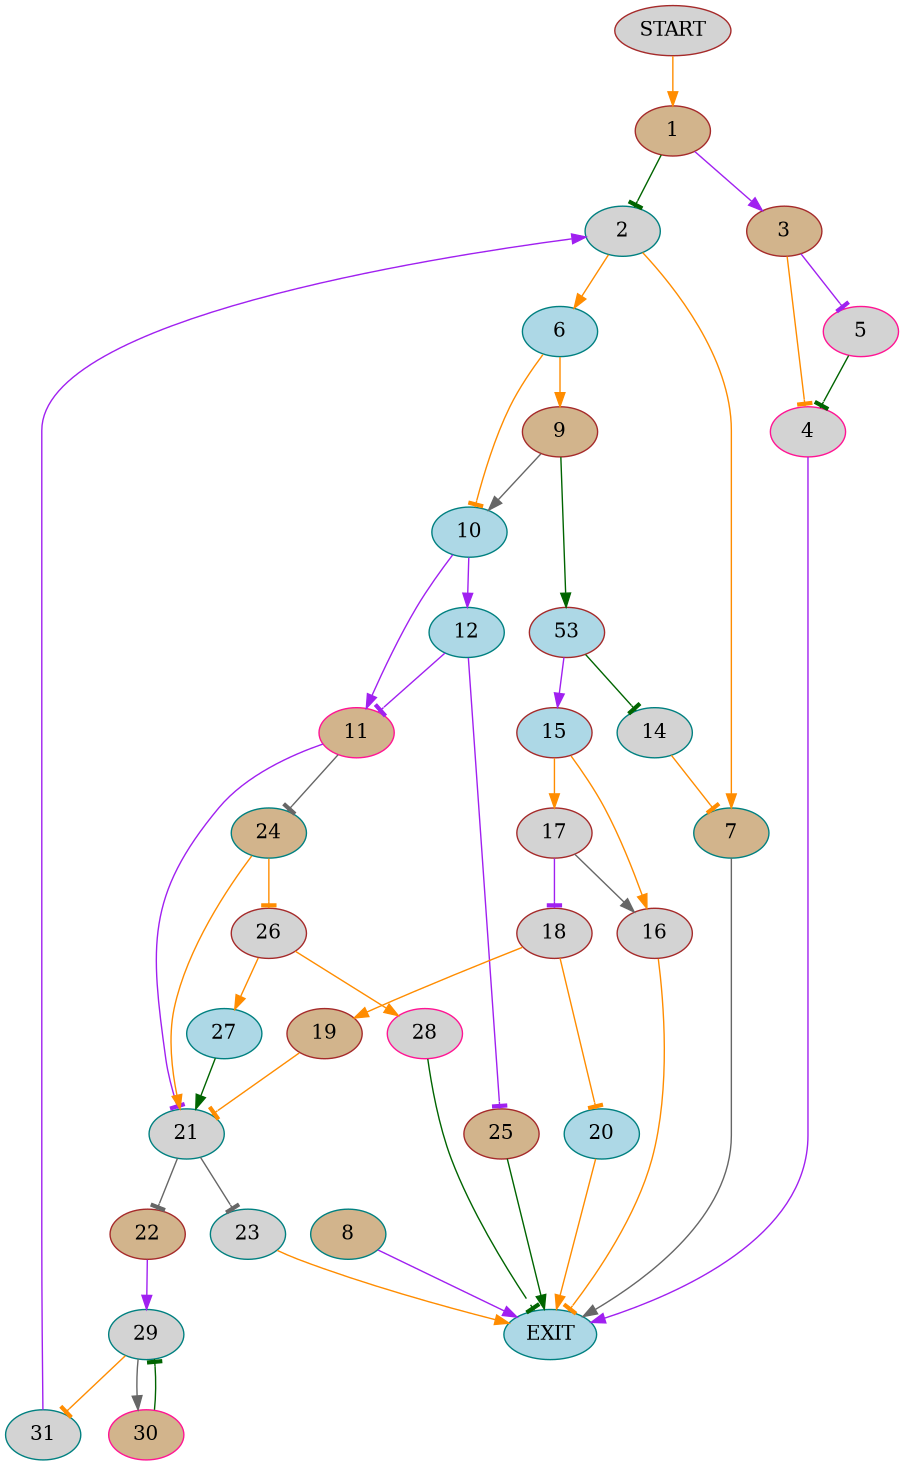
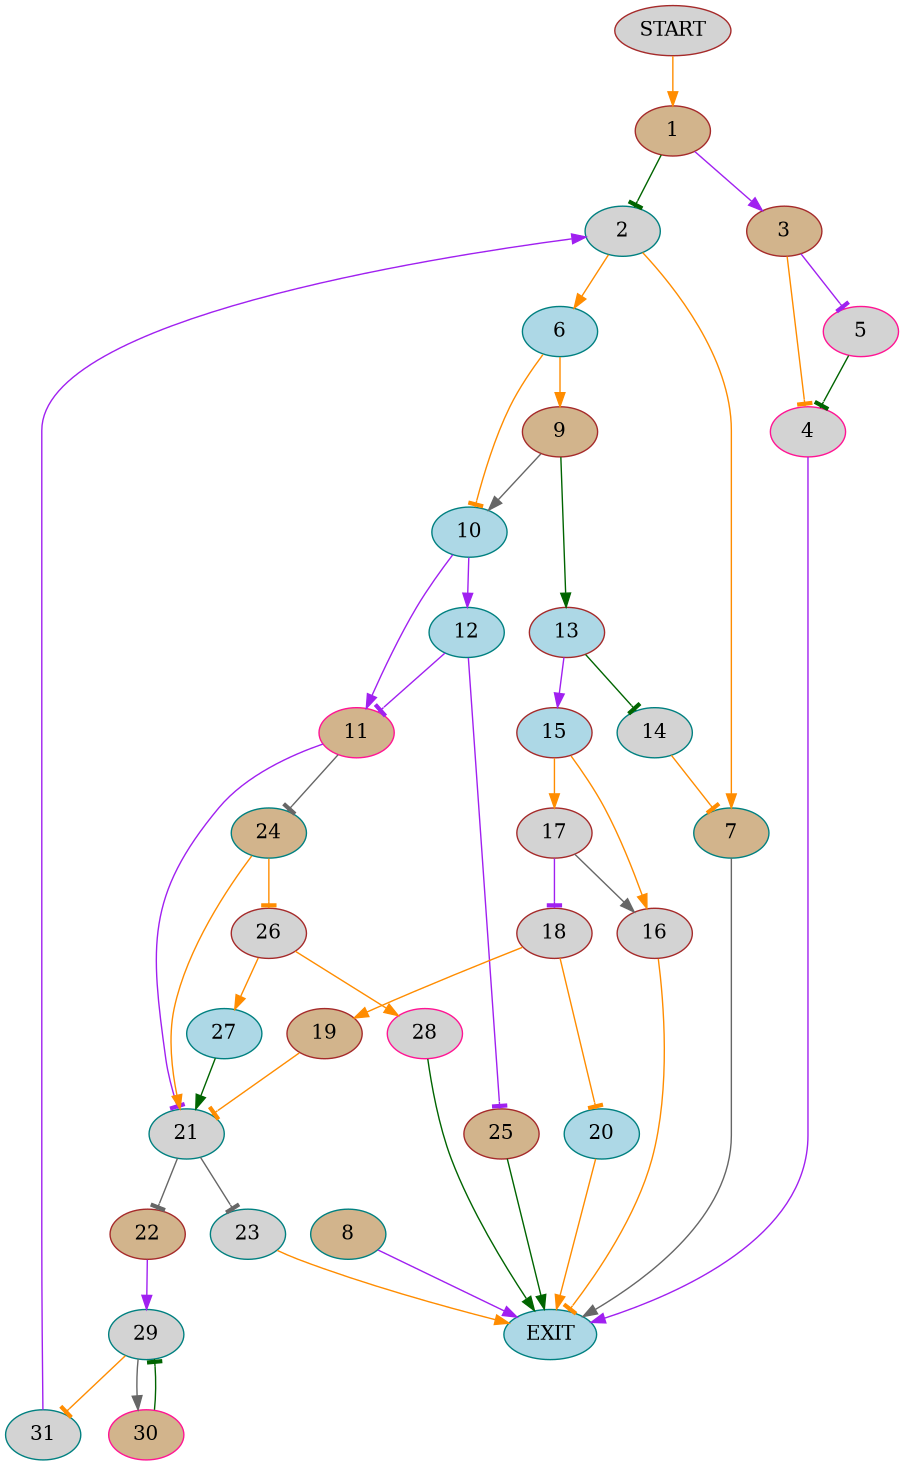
node "53": label "53" -> "13"
edge "28" -> "EXIT": arrowhead tee -> normal
